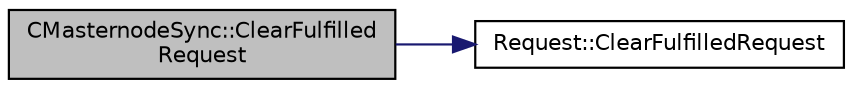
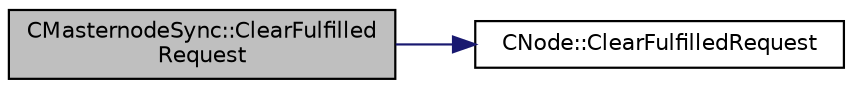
node "Request::ClearFulfilledRequest": label "Request::ClearFulfilledRequest" -> "CNode::ClearFulfilledRequest"
